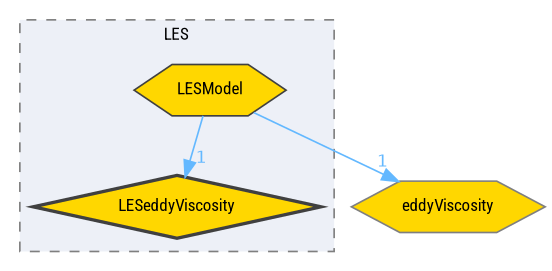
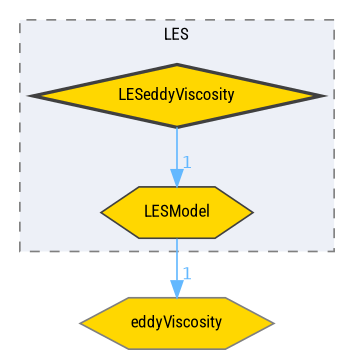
edge "LESModel" -> "LESeddyViscosity": reversed
